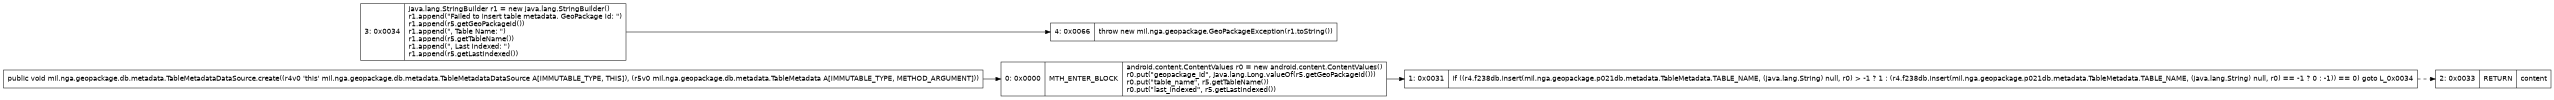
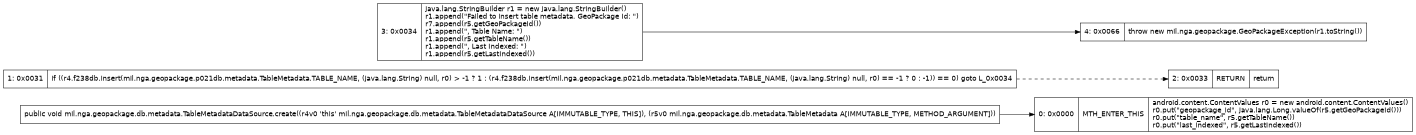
node "3: 0x0034": text "r1.append(r5.getGeoPackageId())" -> "r7.append(r5.getGeoPackageId())"
node "0: 0x0000": text "MTH_ENTER_BLOCK" -> "MTH_ENTER_THIS"
edge "0: 0x0000" -> "1: 0x0031": removed
node "2: 0x0033": text "content" -> "return"
